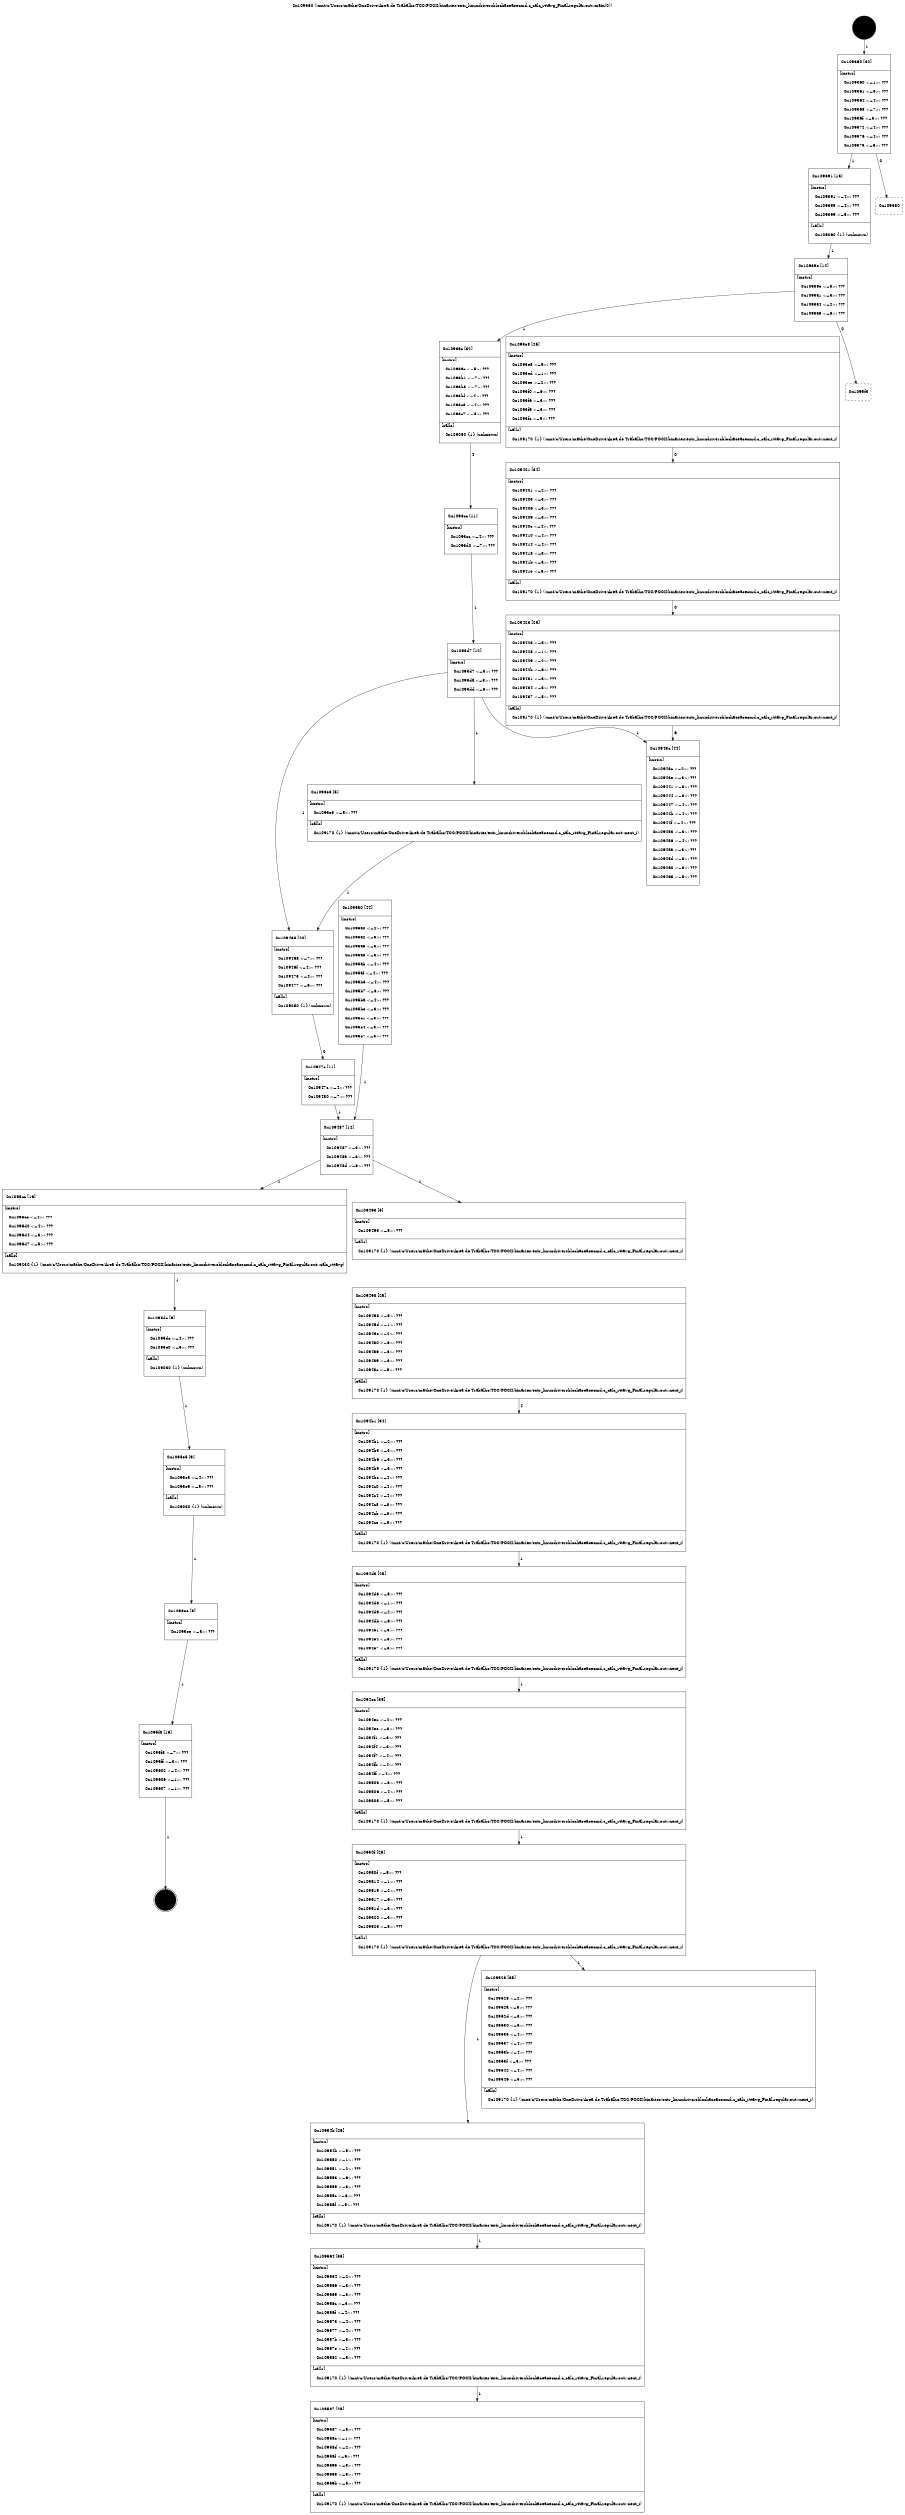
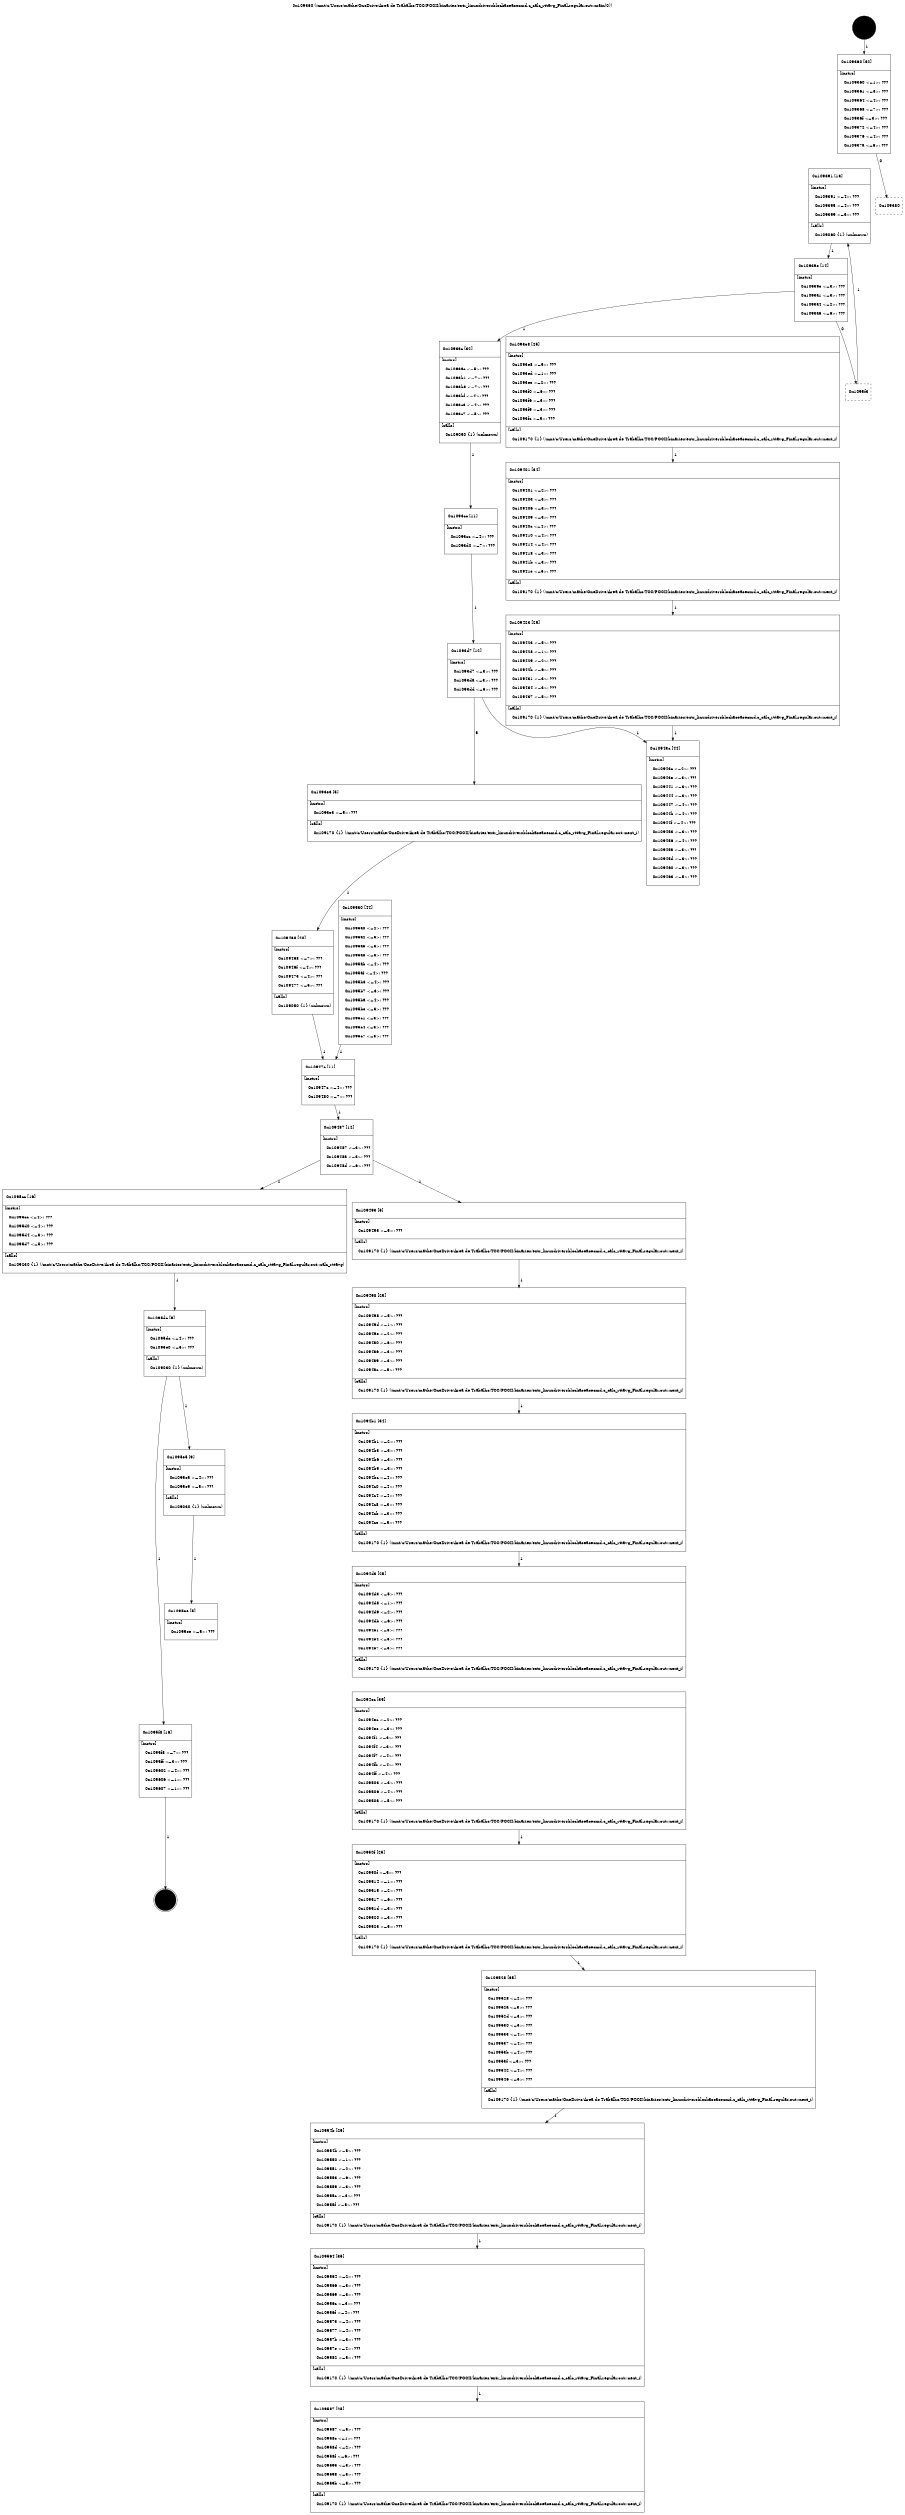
edge "0x109360 [32]" -> "0x109391 [13]": now "0x1095f3" -> "0x109391 [13]"
edge "0x1093ac [32]" -> "0x1093cc [11]": label " 4" -> " 1"
edge "0x1093e8 [25]" -> "0x109401 [34]": label " 0" -> " 1"
edge "0x109401 [34]" -> "0x109423 [25]": label " 0" -> " 1"
edge "0x1093d7 [12]" -> "0x1093e3 [5]": label " 1" -> " 5"
edge "0x109423 [25]" -> "0x10943c [44]": label " 6" -> " 1"
edge "0x1093d7 [12]" -> "0x109468 [20]": removed, label "1"
edge "0x109468 [20]" -> "0x10947c [11]": label " 0" -> " 1"
edge "0x1095a0 [44]" -> "0x109487 [12]": now "0x1095a0 [44]" -> "0x10947c [11]"
edge "0x109493 [5]" -> "0x109498 [25]": added, label "1"
edge "0x109498 [25]" -> "0x1094b1 [34]": label " 4" -> " 1"
edge "0x1095ee [5]" -> "0x1095f8 [16]": now "0x1095dc [9]" -> "0x1095f8 [16]"
edge "0x1094d3 [25]" -> "0x1094ec [35]": removed, label "1"
edge "0x10950f [25]" -> "0x10954b [25]": now "0x109528 [35]" -> "0x10954b [25]"
